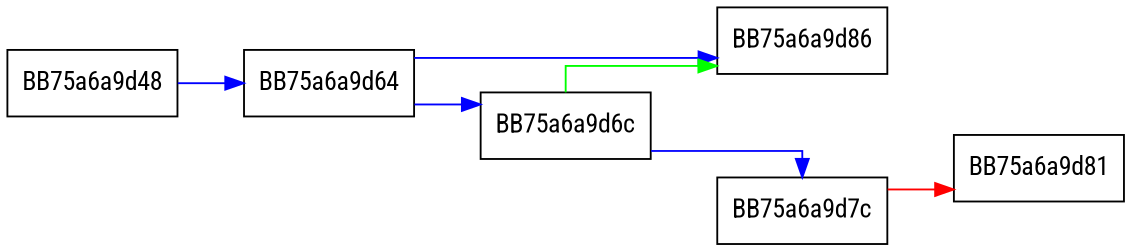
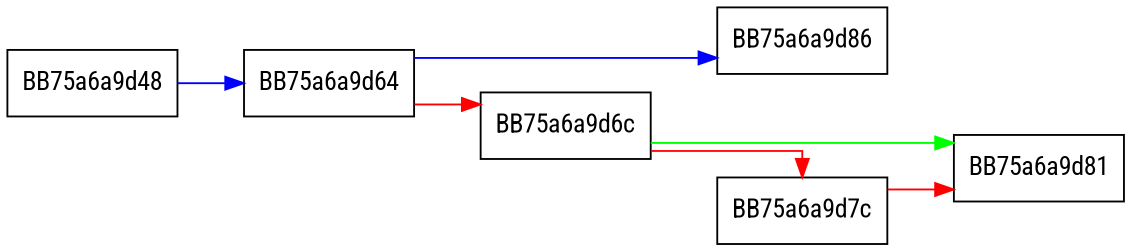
edge "BB75a6a9d6c" -> "BB75a6a9d86": now "BB75a6a9d6c" -> "BB75a6a9d81"
edge "BB75a6a9d64" -> "BB75a6a9d6c": color blue -> red
edge "BB75a6a9d6c" -> "BB75a6a9d7c": color blue -> red
